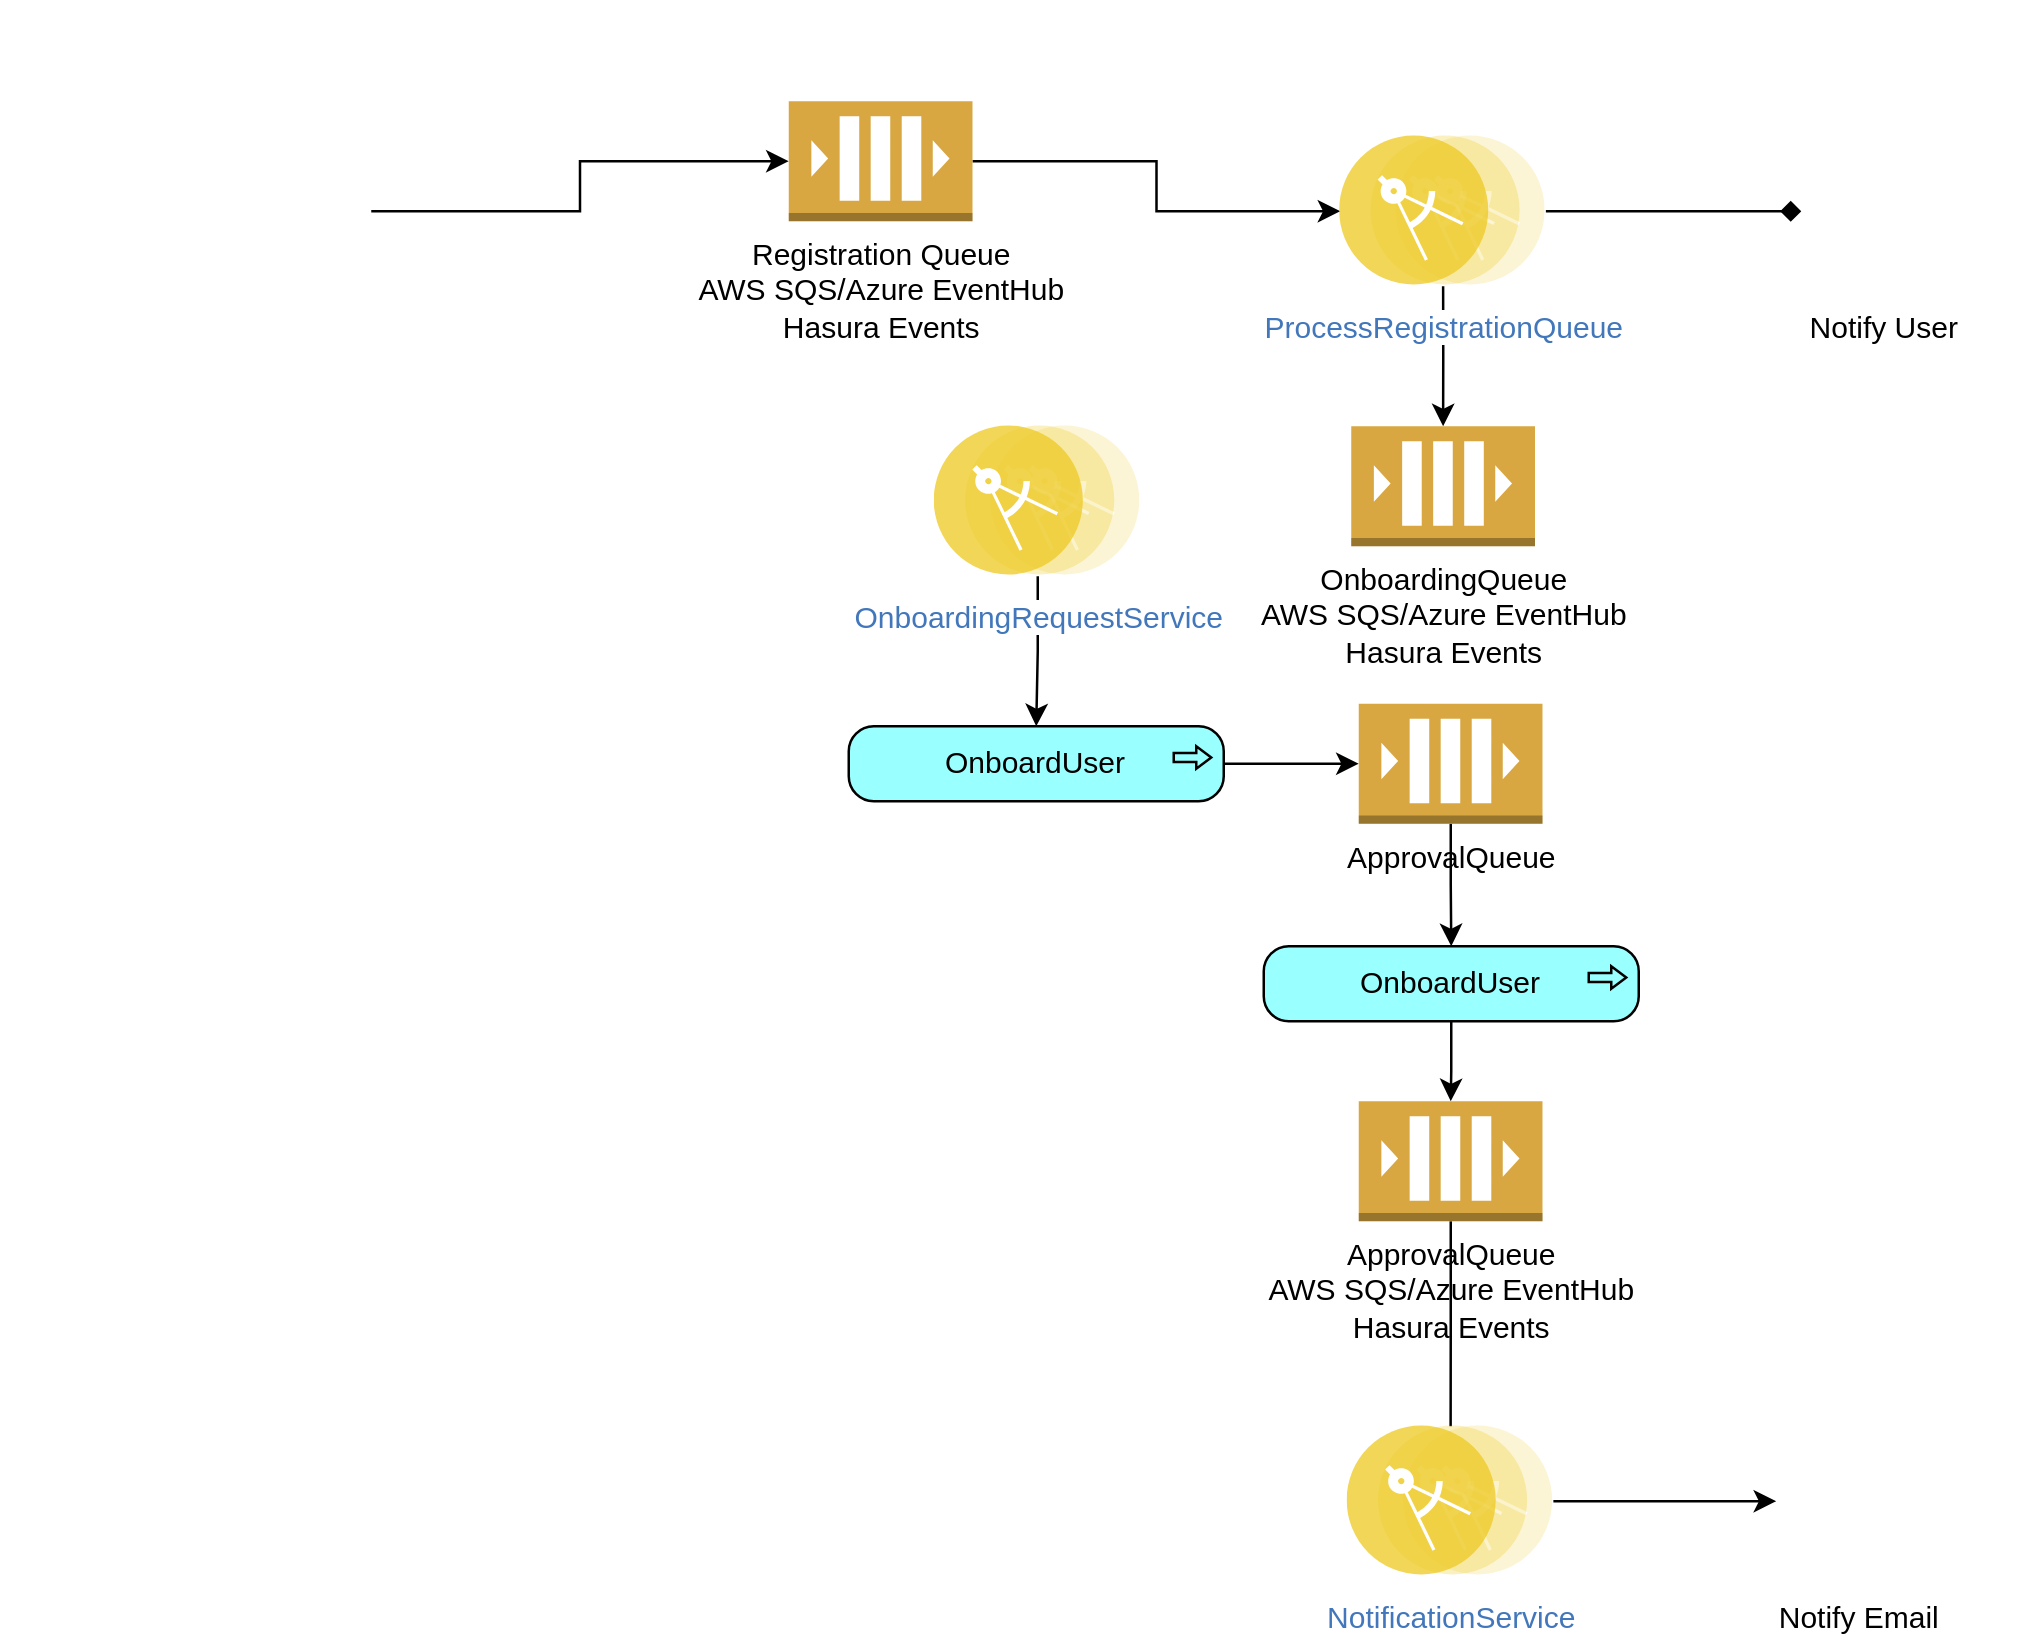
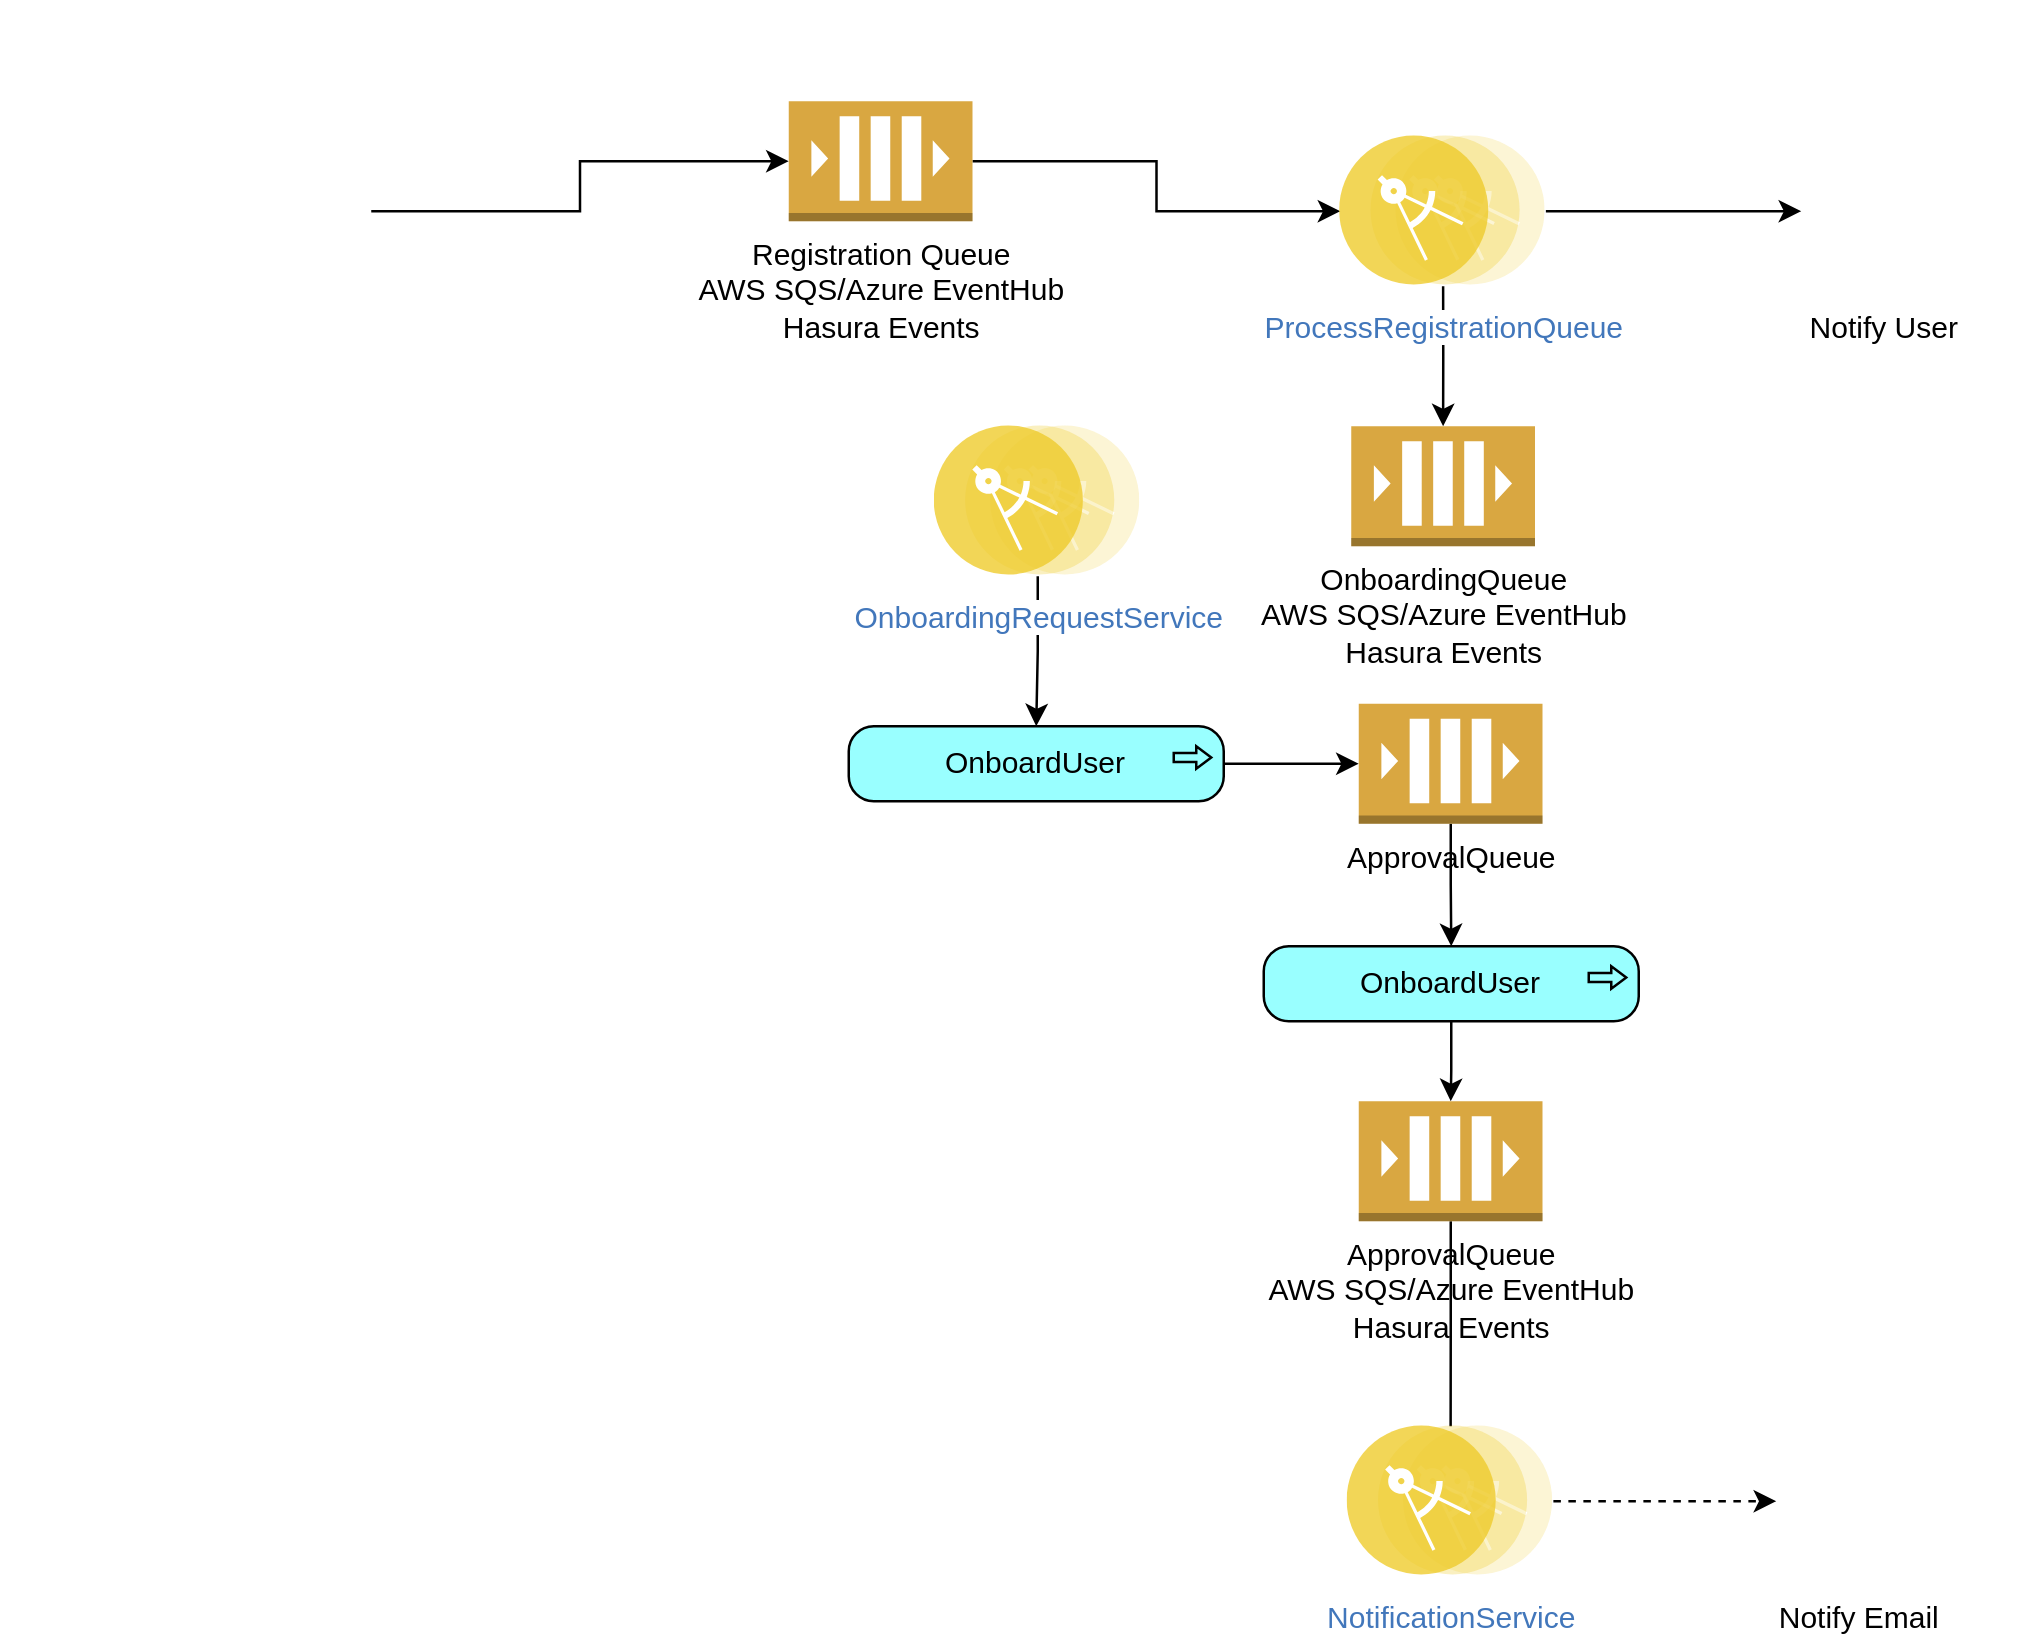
edge "ProcessRegistrationQueue" -> "Notify User": arrowhead diamond -> classic
edge "NotificationService" -> "Notify Email": style solid -> dashed
